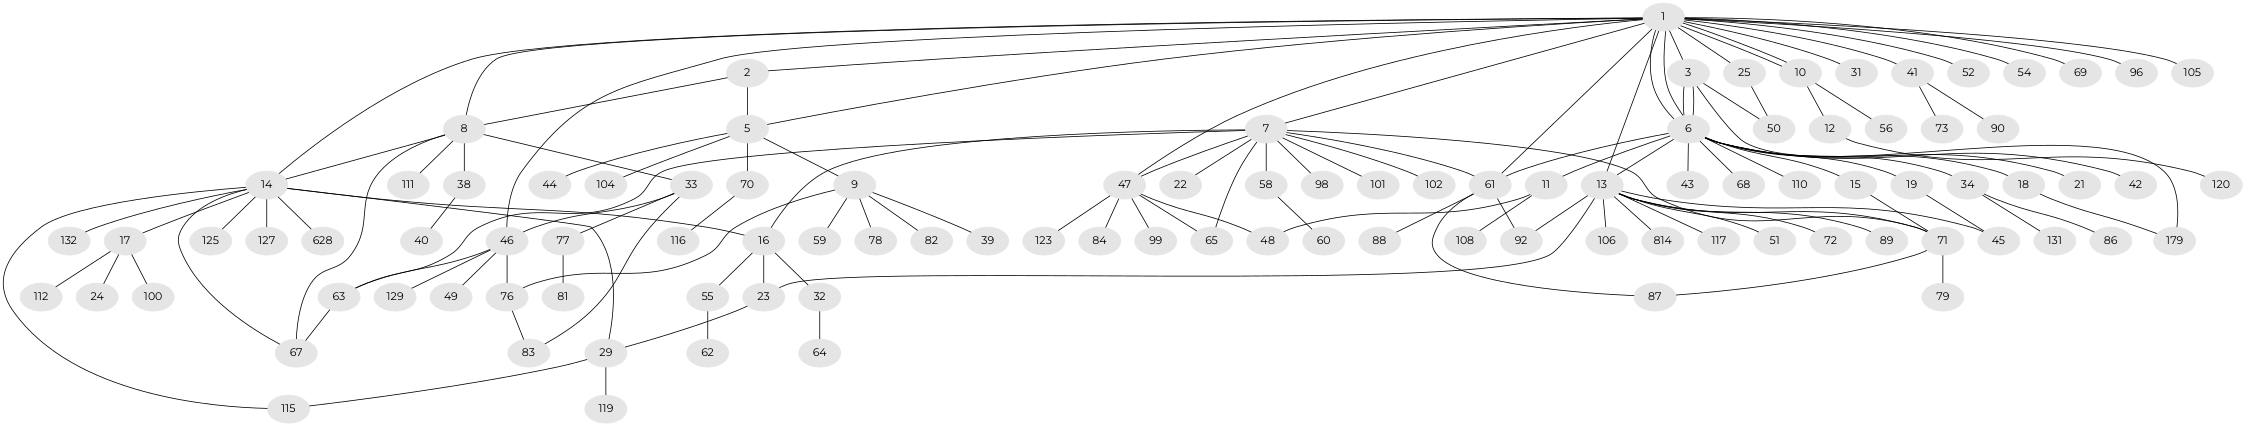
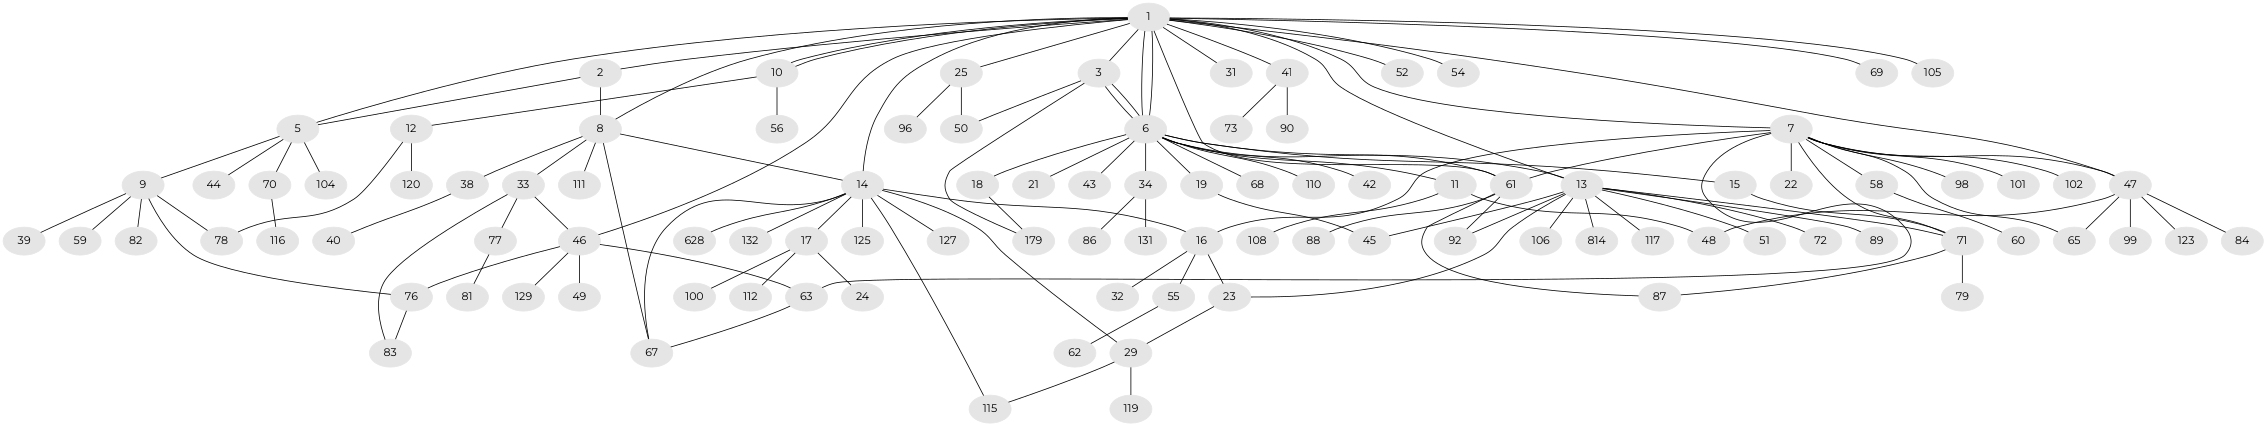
edge "1" -- "96": now "25" -- "96"
edge "12" -- "78": added
node "64": removed
